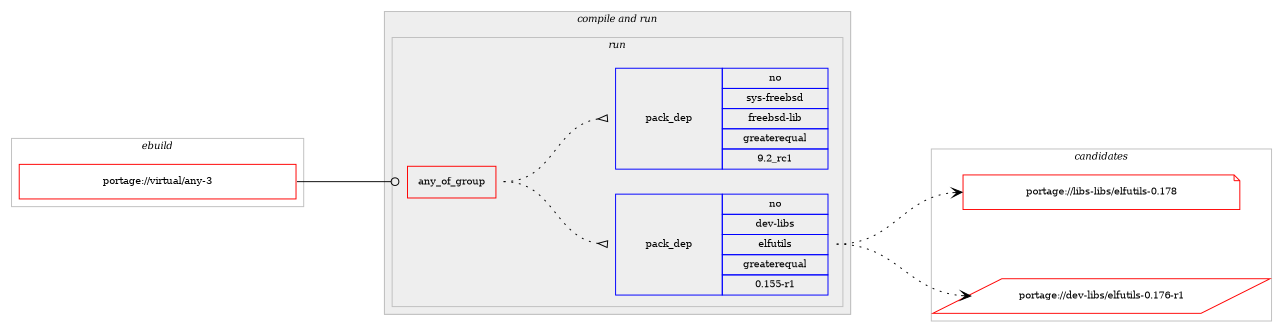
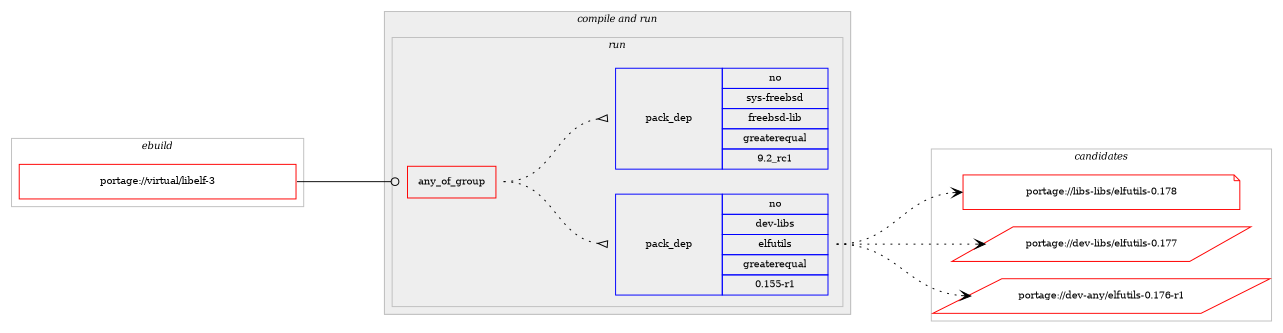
node "portage://virtual/any-3": label "portage://virtual/any-3" -> "portage://virtual/libelf-3"
node "portage://dev-libs/elfutils-0.177": added
node "portage://dev-libs/elfutils-0.176-r1": label "portage://dev-libs/elfutils-0.176-r1" -> "portage://dev-any/elfutils-0.176-r1"
